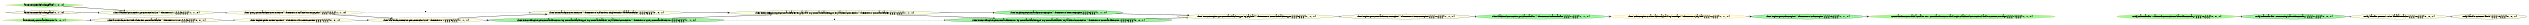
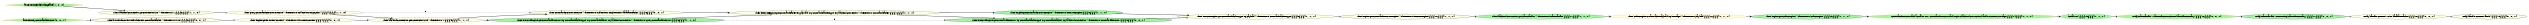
node "assertRunNeedFlushByFalse['0', '1', '0']": removed
node "actual.run()@@@15@@@['1', '1', '1']": added
